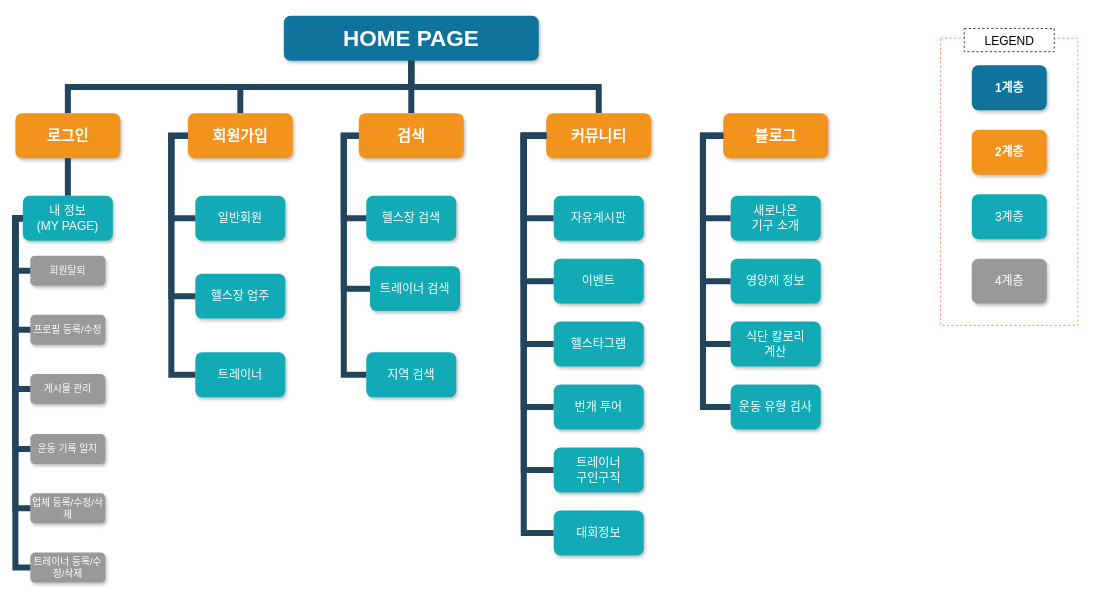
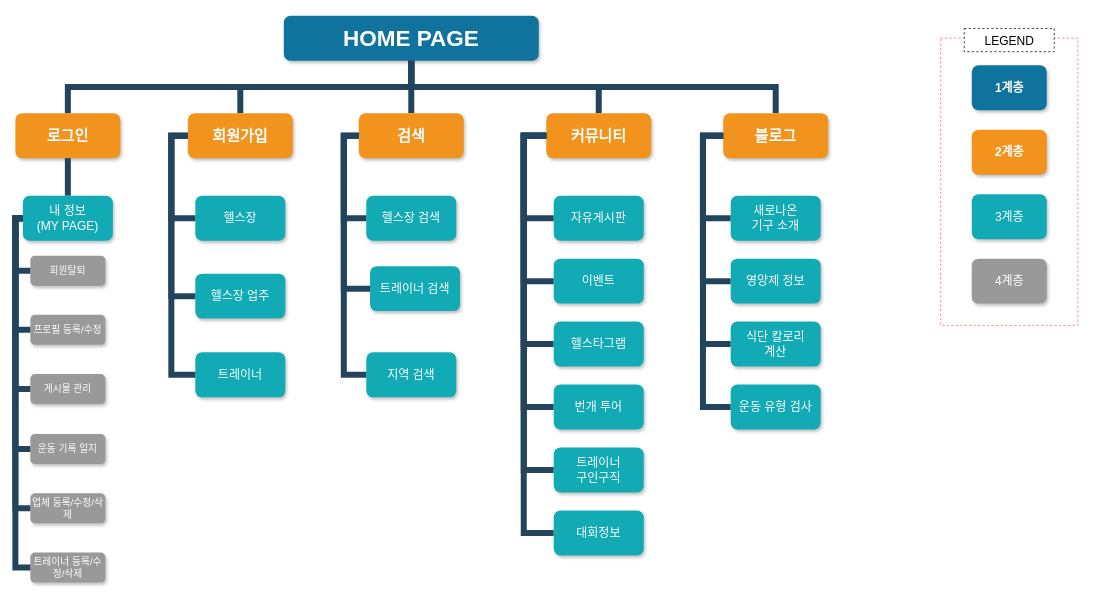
edge "HOME PAGE" -- "블로그": added
node "일반회원": label "일반회원" -> "헬스장"
